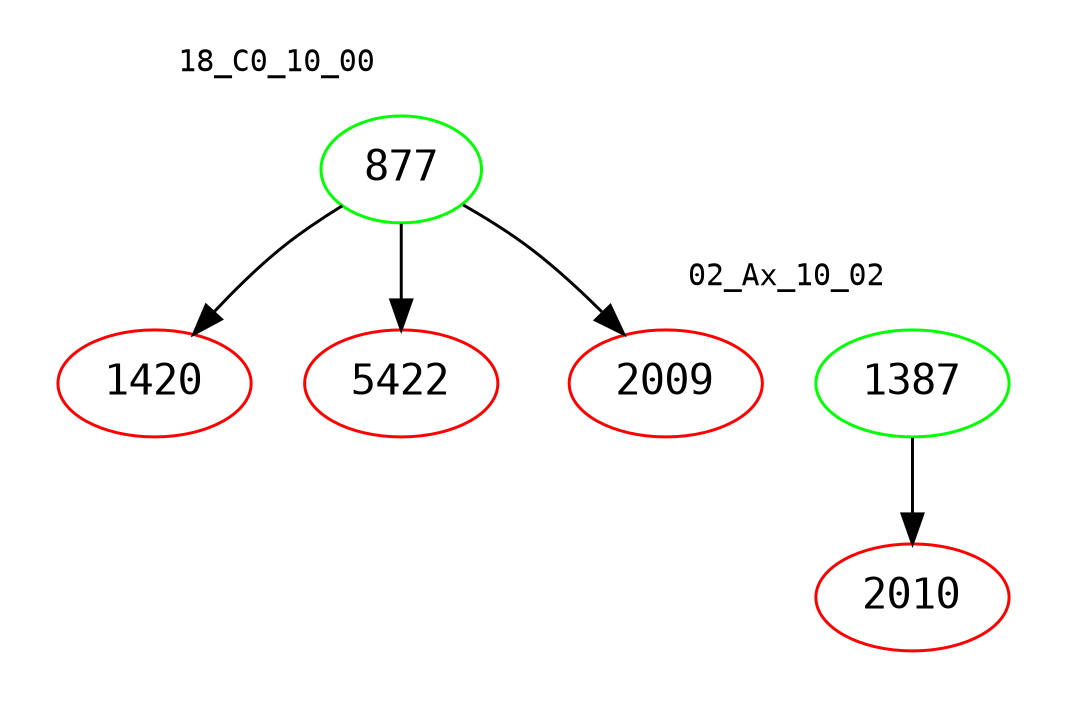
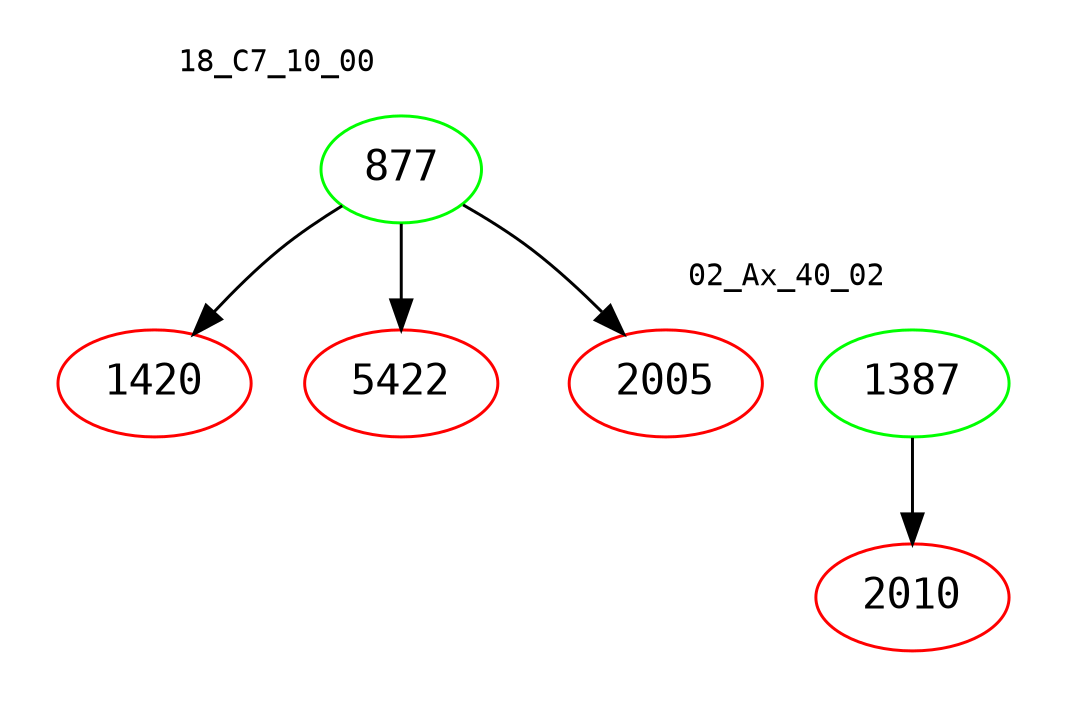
cluster "18_C0_10_00": label "18_C0_10_00" -> "18_C7_10_00"
cluster "02_Ax_10_02": label "02_Ax_10_02" -> "02_Ax_40_02"
node "2009": label "2009" -> "2005"
